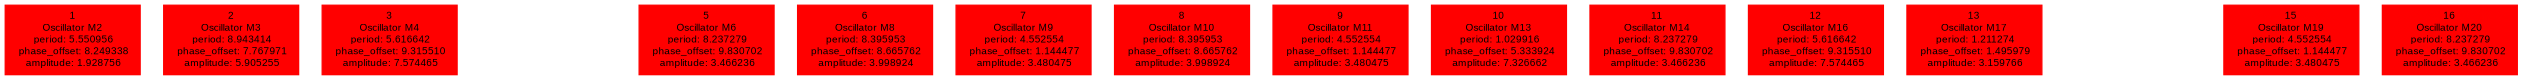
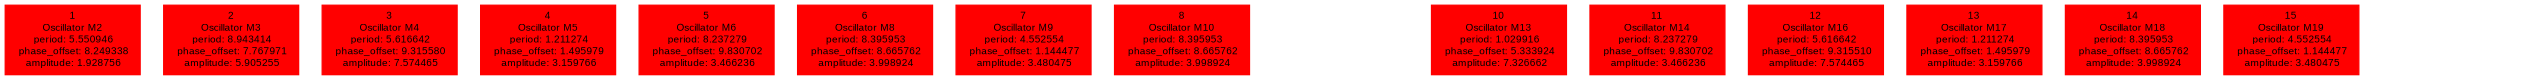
node "1": text "period: 5.550956" -> "period: 5.550946"
node "4": added
node "9": removed
node "14": added
node "16": removed
node "3": text "phase_offset: 9.315510" -> "phase_offset: 9.315580"
